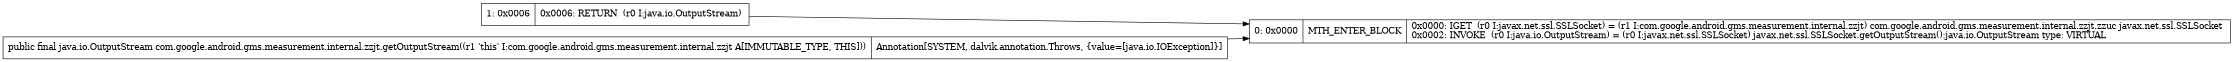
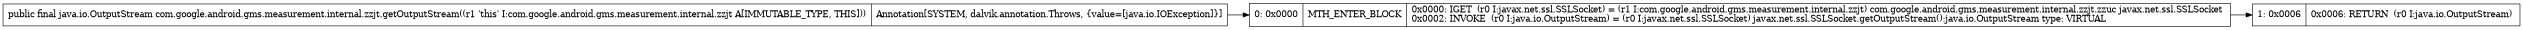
edge "1: 0x0006" -> "0: 0x0000": reversed
